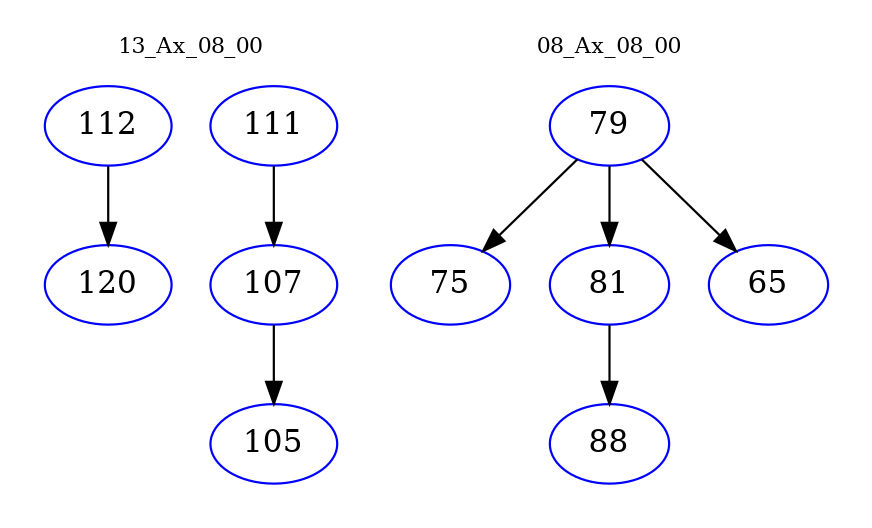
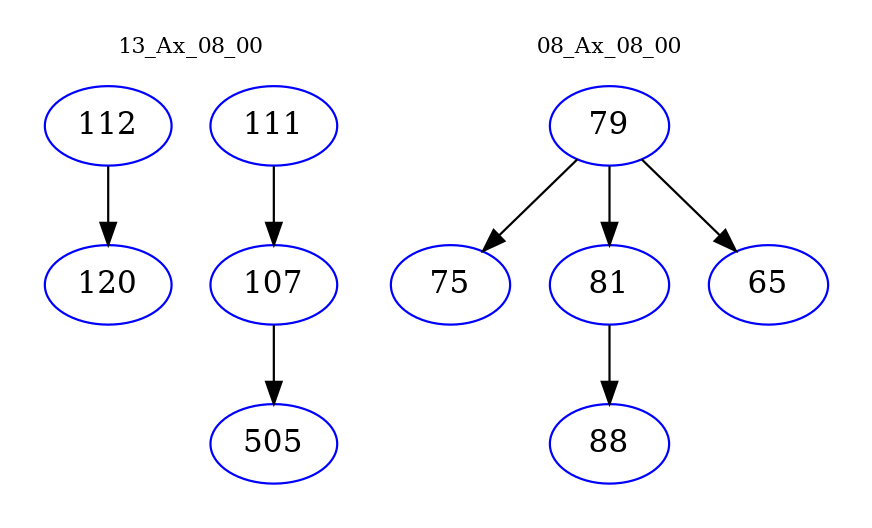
node "105": label "105" -> "505"
